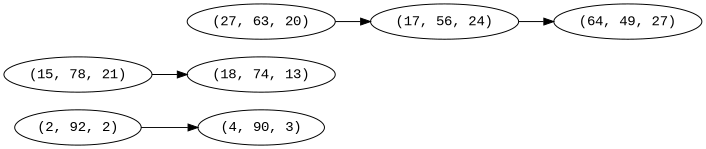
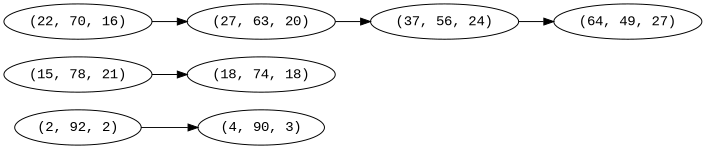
node "(22, 70, 16)": added
node "(17, 56, 24)": label "(17, 56, 24)" -> "(37, 56, 24)"
node "(18, 74, 13)": label "(18, 74, 13)" -> "(18, 74, 18)"
